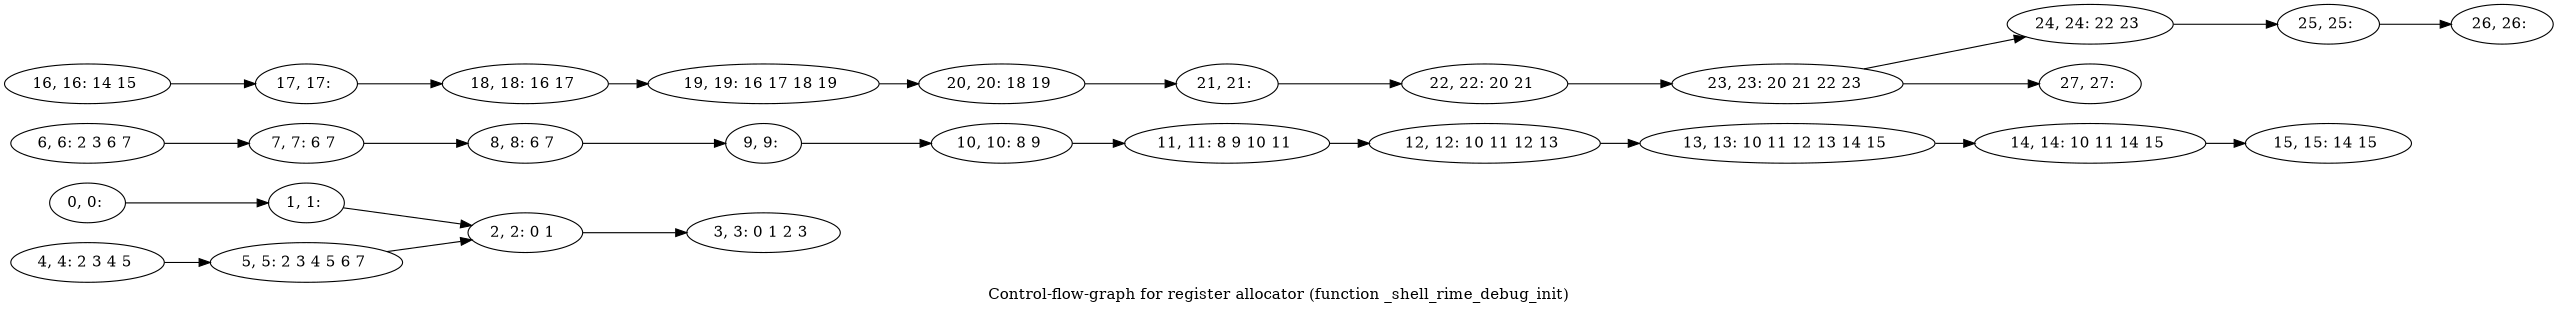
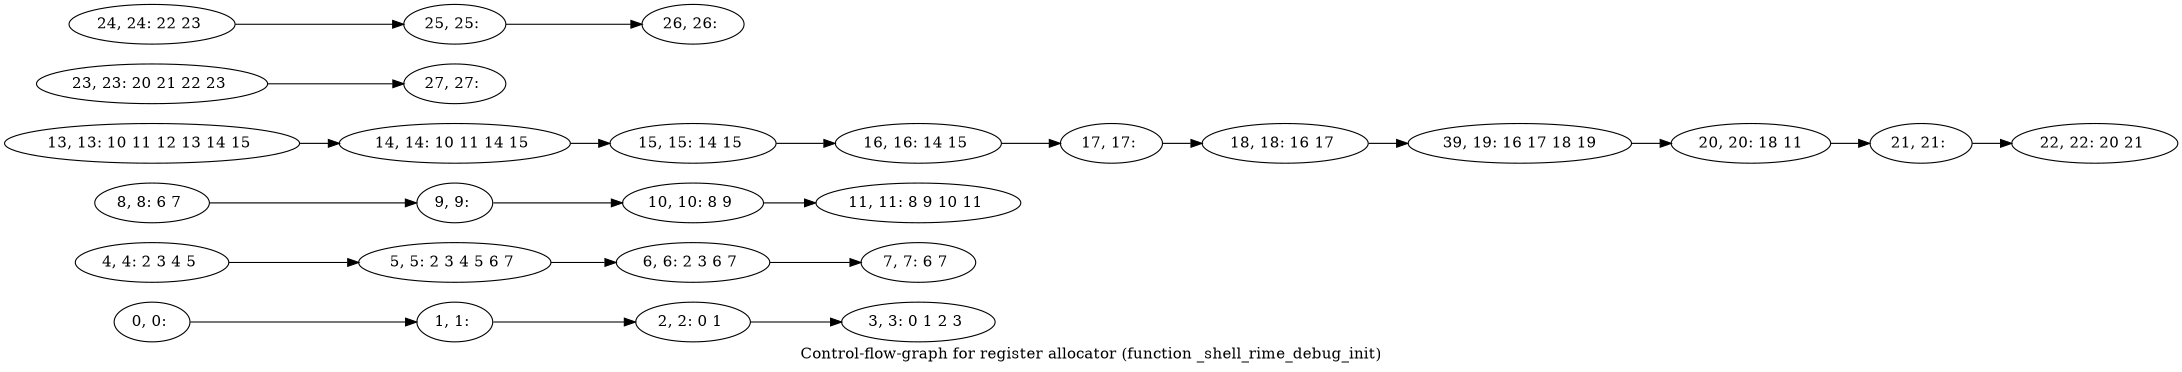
edge "23, 23: 20 21 22 23" -> "24, 24: 22 23": removed
node "19, 19: 16 17 18 19": label "19, 19: 16 17 18 19" -> "39, 19: 16 17 18 19"
node "20, 20: 18 19": label "20, 20: 18 19" -> "20, 20: 18 11"
edge "22, 22: 20 21" -> "23, 23: 20 21 22 23": removed
edge "7, 7: 6 7" -> "8, 8: 6 7": removed
edge "15, 15: 14 15" -> "16, 16: 14 15": added
node "12, 12: 10 11 12 13": removed
edge "5, 5: 2 3 4 5 6 7" -> "2, 2: 0 1": now "5, 5: 2 3 4 5 6 7" -> "6, 6: 2 3 6 7"
